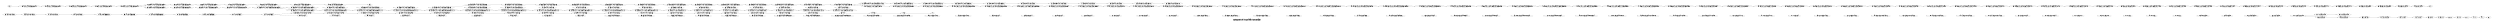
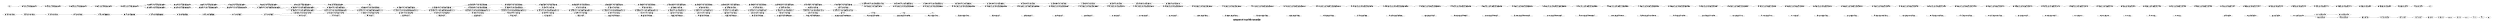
node "105 | 9 10 : 0 5 6 9 10": removed
